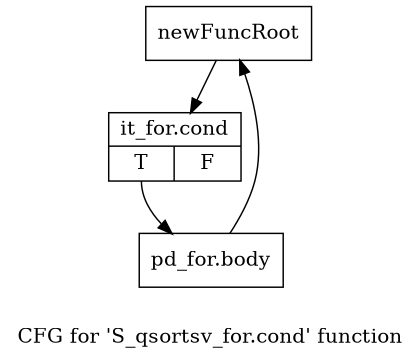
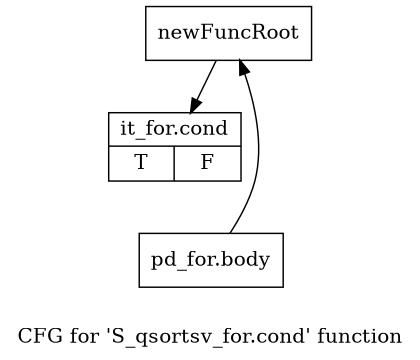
edge "it_for.cond" -> "pd_for.body": removed
